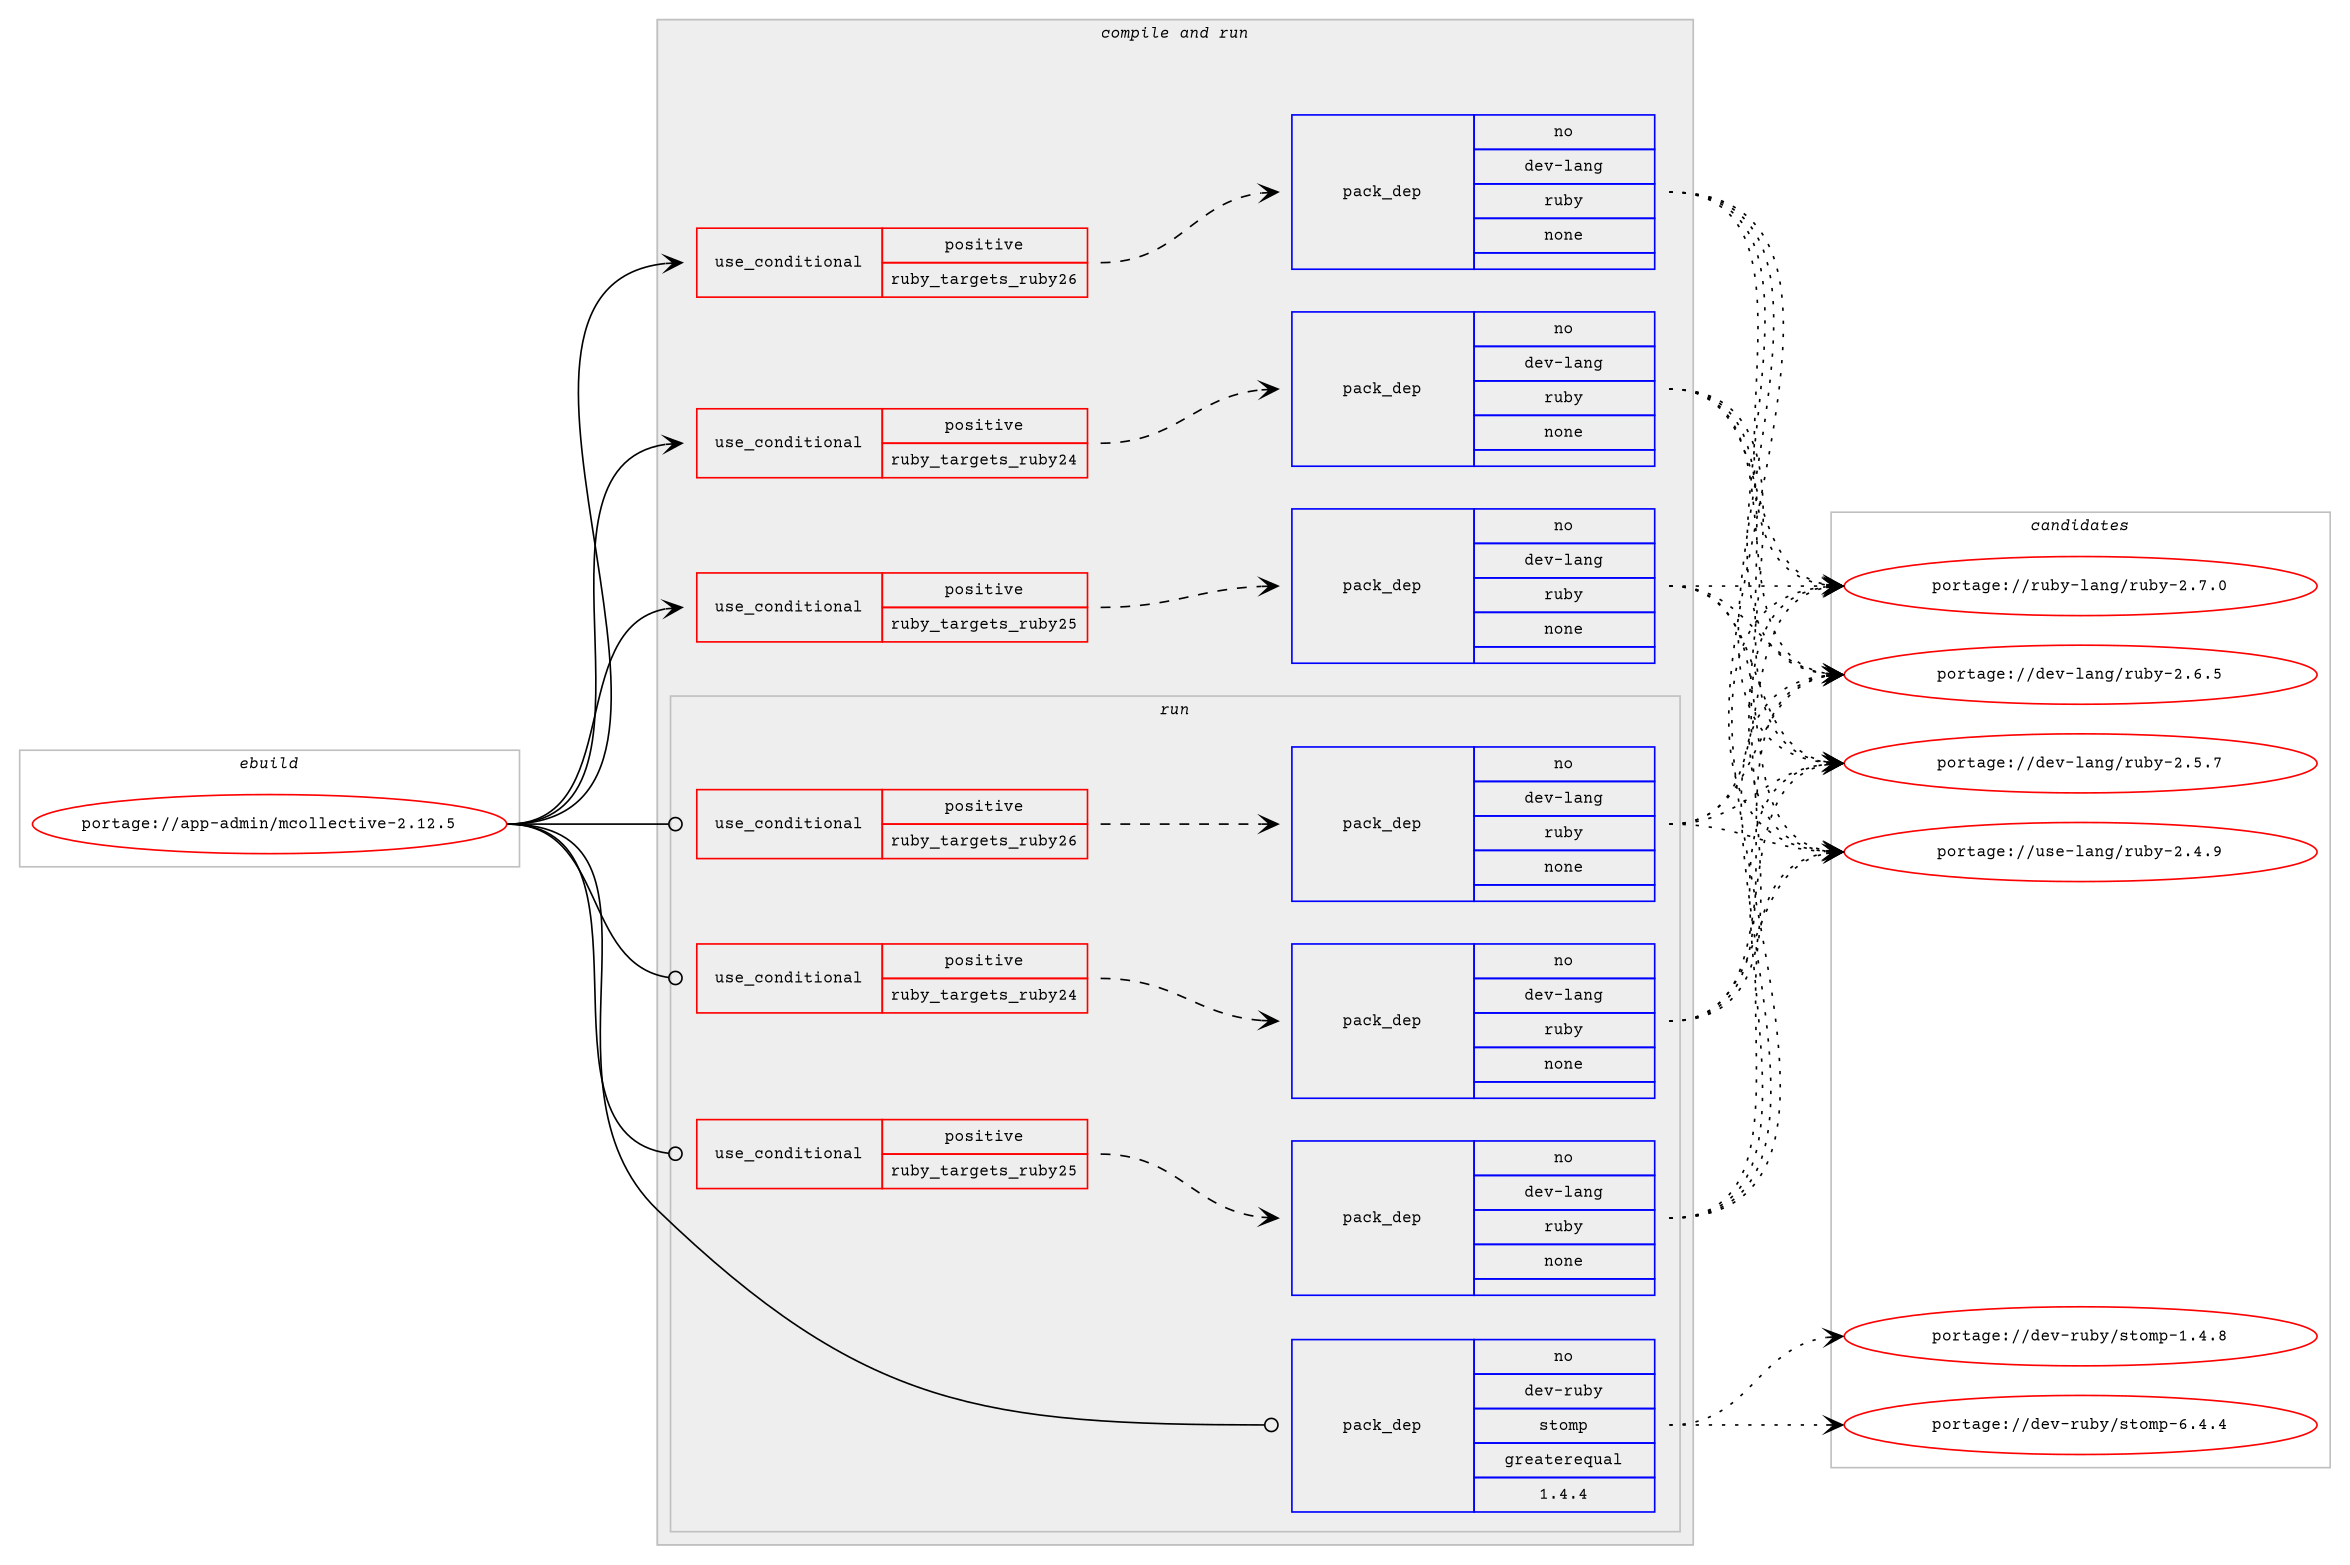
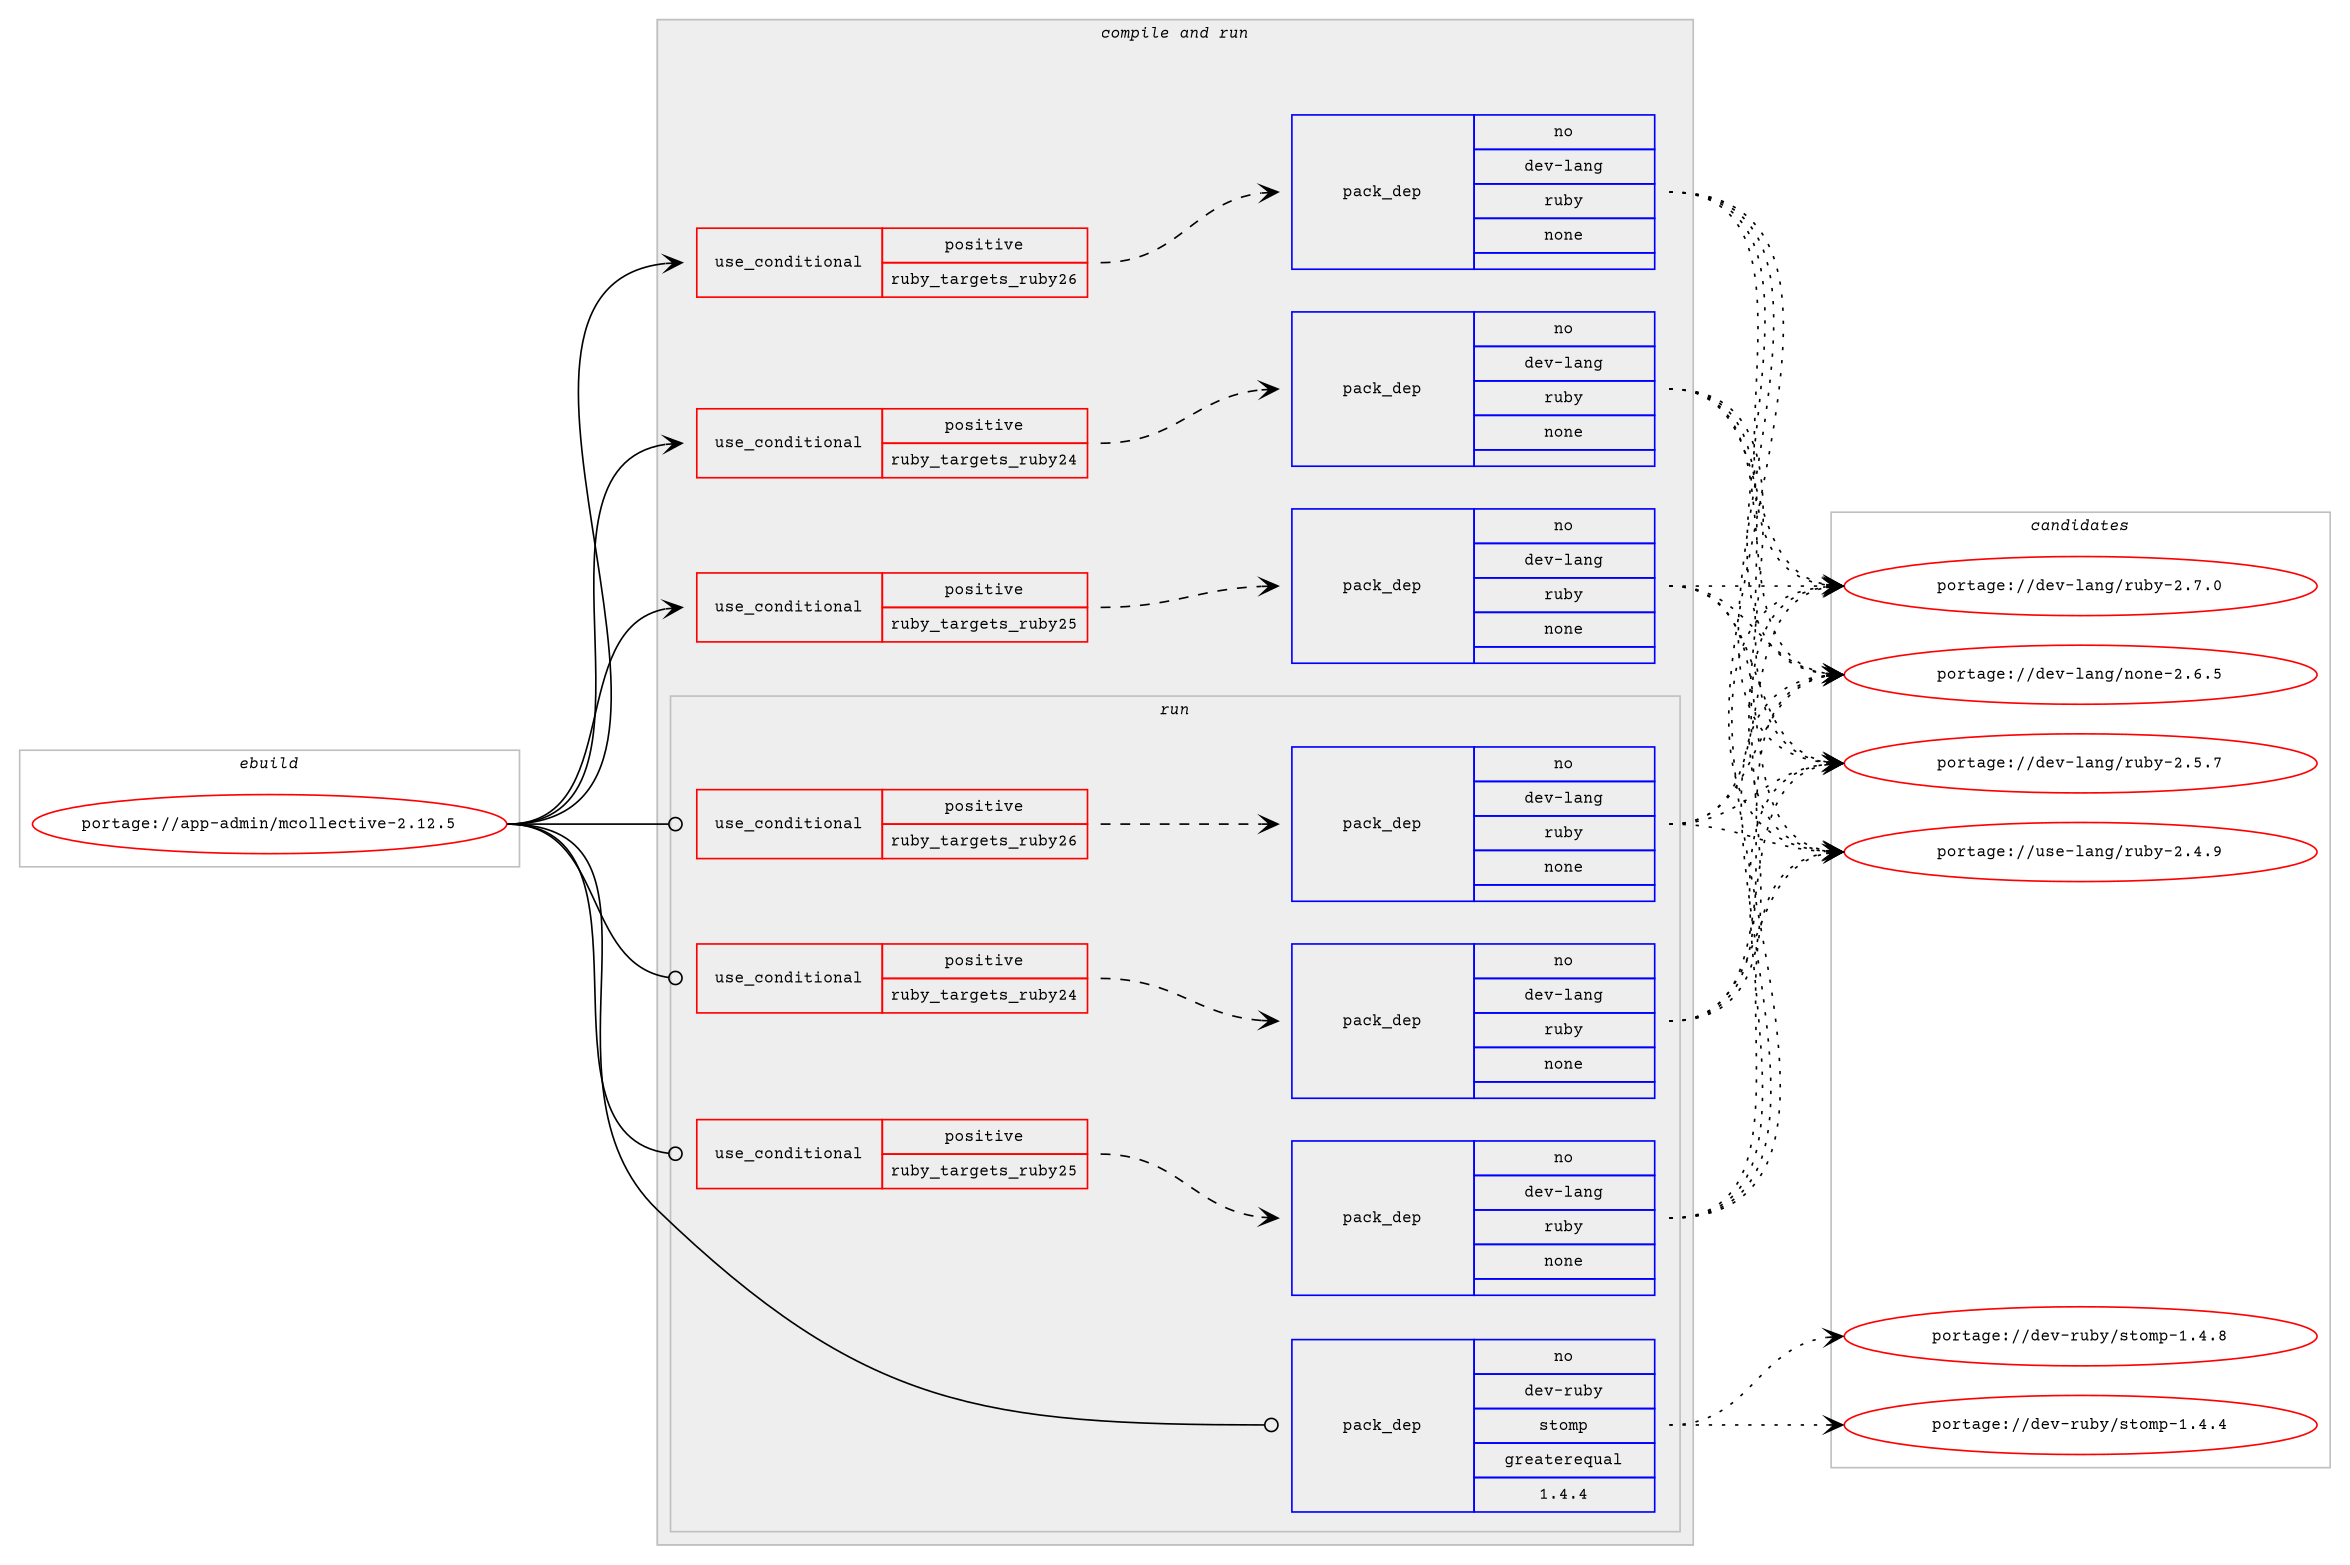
node "portage://ruby-lang/ruby-2.7.0": label "portage://ruby-lang/ruby-2.7.0" -> "portage://dev-lang/ruby-2.7.0"
node "portage://dev-lang/ruby-2.6.5": label "portage://dev-lang/ruby-2.6.5" -> "portage://dev-lang/none-2.6.5"
node "portage://dev-ruby/stomp-6.4.4": label "portage://dev-ruby/stomp-6.4.4" -> "portage://dev-ruby/stomp-1.4.4"
